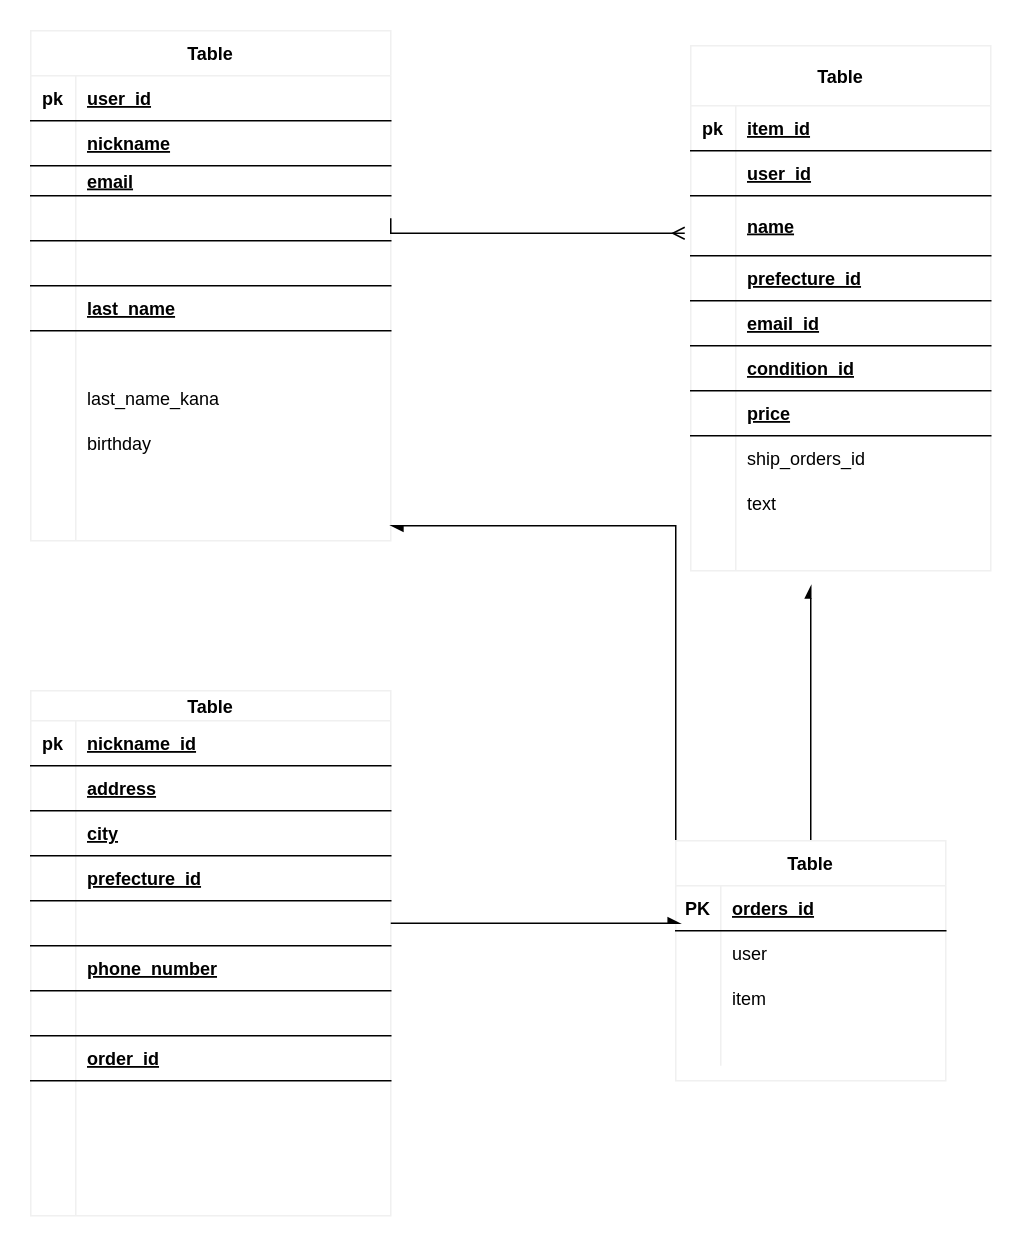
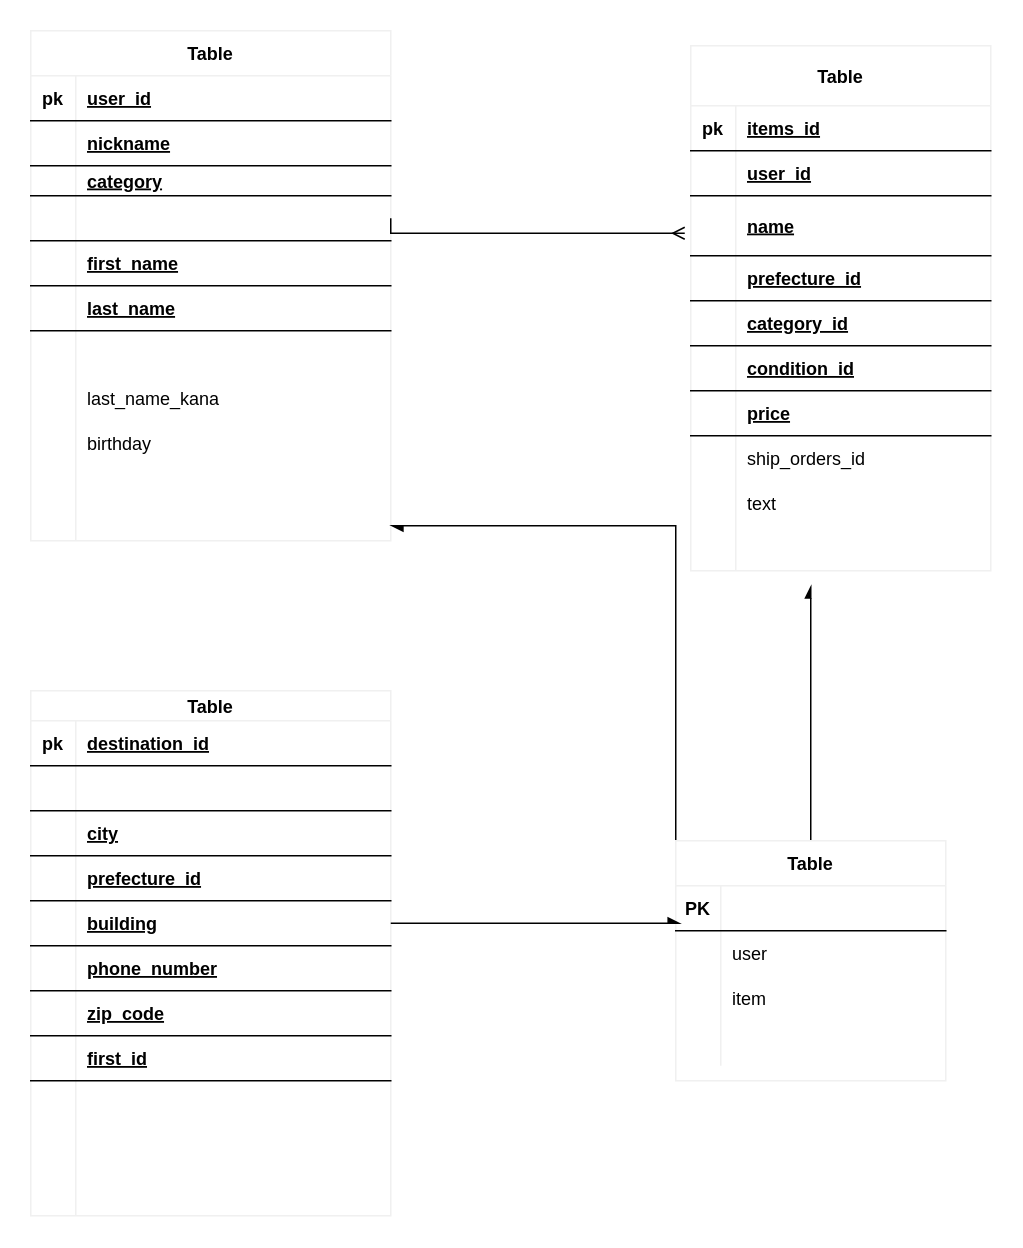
node "item_id": label "item_id" -> "items_id"
node "email": label "email" -> "category"
node "first_name": added
node "email_id": label "email_id" -> "category_id"
node "nickname_id": label "nickname_id" -> "destination_id"
node "address": removed
node "orders_id": removed
node "building": added
node "zip_code": added
node "order_id": label "order_id" -> "first_id"
